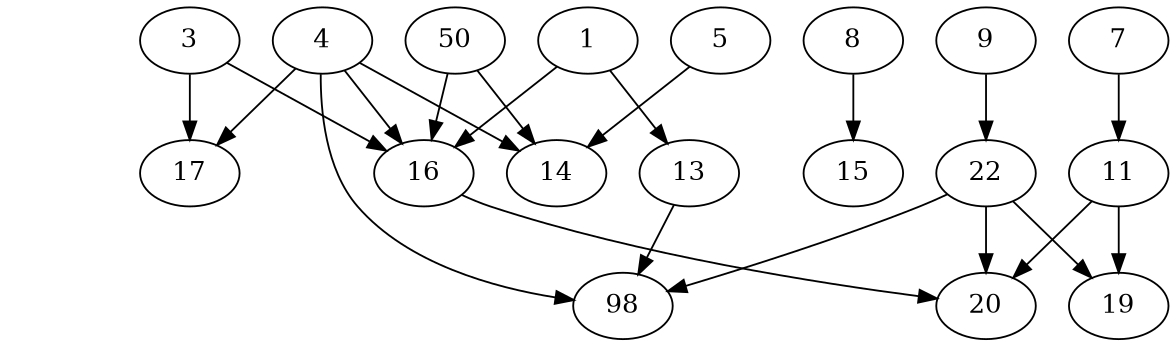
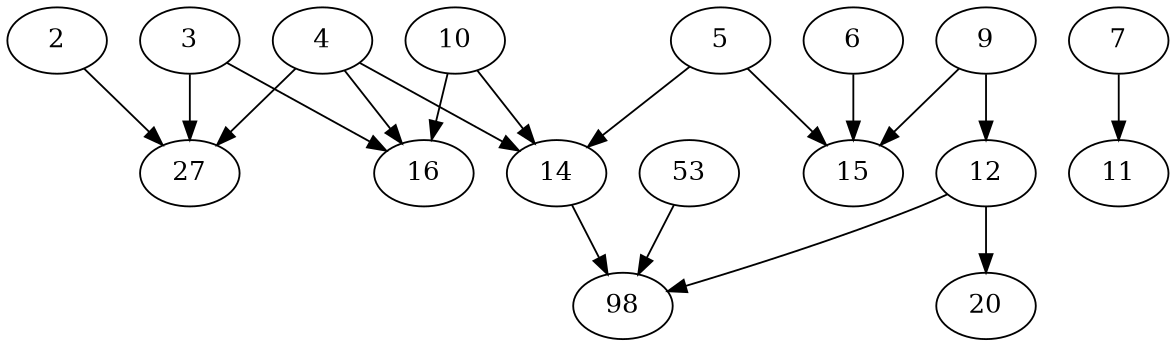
node "2": added
node "50": label "50" -> "10"
node "1": removed
node "8": label "8" -> "6"
edge "5" -> "15": added
edge "9" -> "15": added
node "17": label "17" -> "27"
node "13": label "13" -> "53"
node "22": label "22" -> "12"
edge "11" -> "20": removed
edge "4" -> "98": now "14" -> "98"
edge "16" -> "20": removed
node "19": removed
